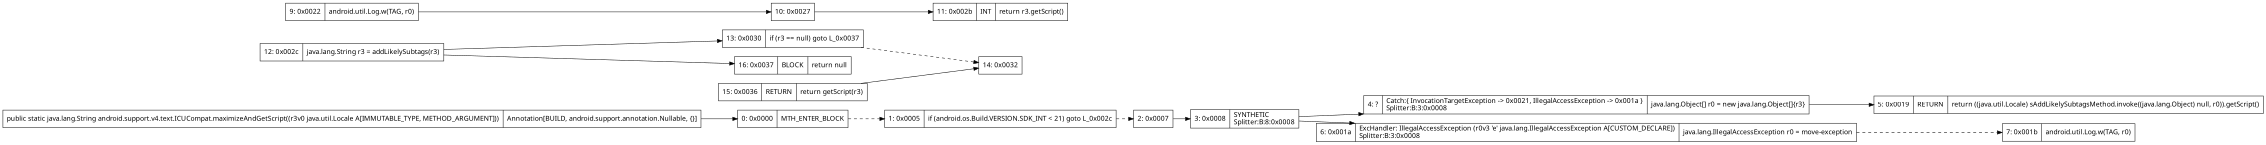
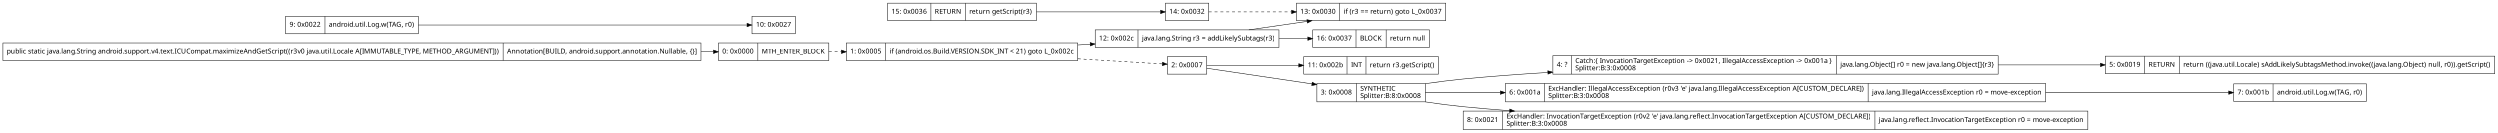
edge "10: 0x0027" -> "11: 0x002b": now "2: 0x0007" -> "11: 0x002b"
node "13: 0x0030": text "if (r3 == null) goto L_0x0037" -> "if (r3 == return) goto L_0x0037"
edge "1: 0x0005" -> "12: 0x002c": added
edge "13: 0x0030" -> "14: 0x0032": reversed
node "8: 0x0021": added
edge "6: 0x001a" -> "7: 0x001b": style dashed -> solid
